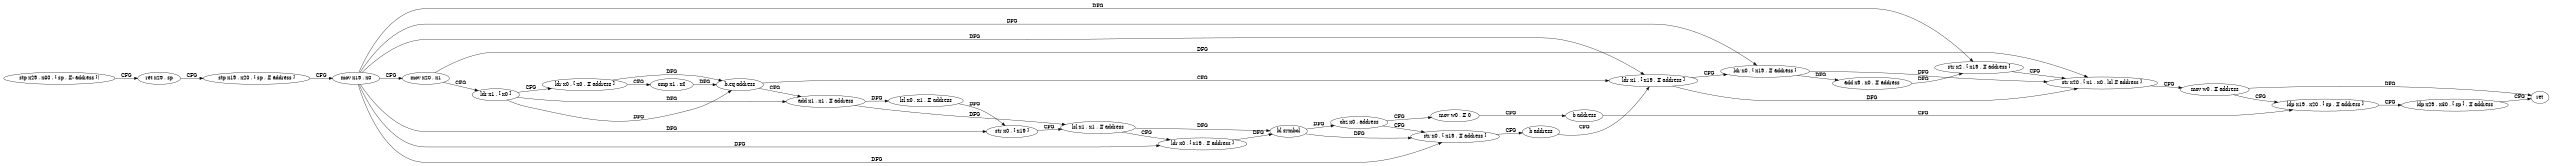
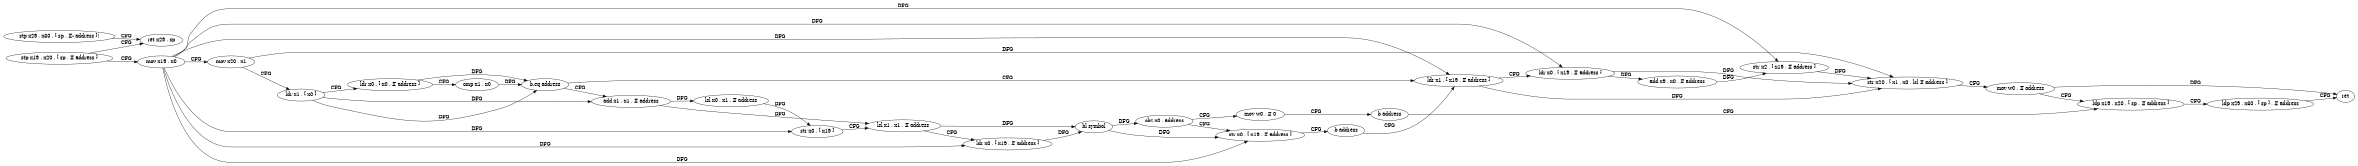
edge "str x2 , [ x19 , # address ]" -> "str x20 , [ x1 , x0 , lsl # address ]": label "CFG" -> "DFG"
edge "ret x29 , sp" -> "stp x19 , x20 , [ sp , # address ]": reversed
